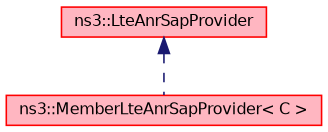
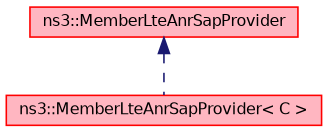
node "ns3::LteAnrSapProvider": label "ns3::LteAnrSapProvider" -> "ns3::MemberLteAnrSapProvider"
